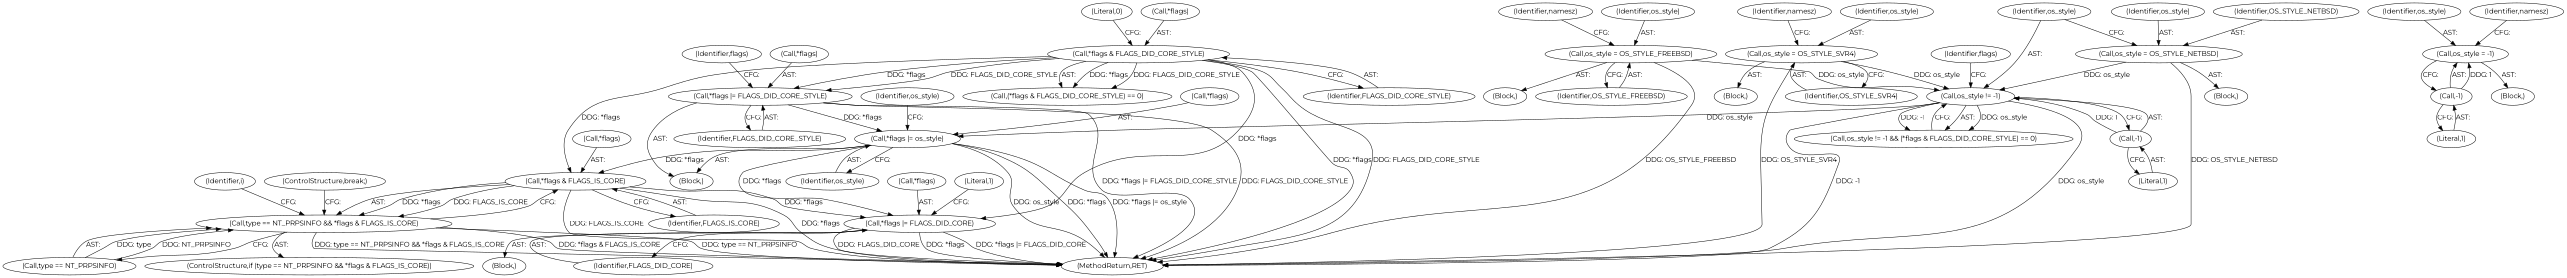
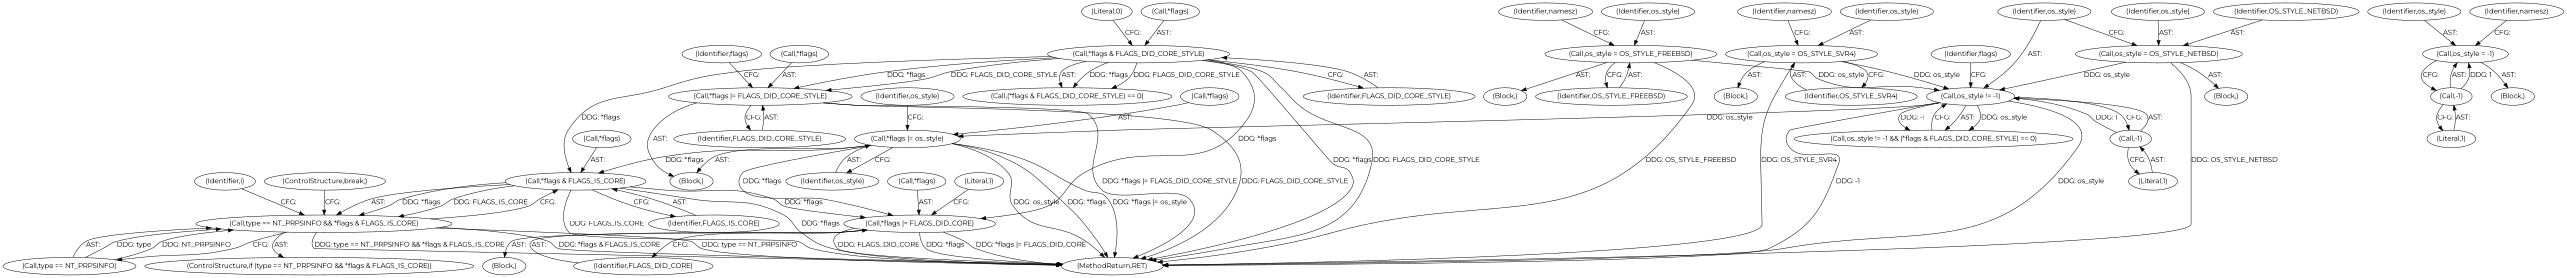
edge "(Call,*flags |= FLAGS_DID_CORE_STYLE)" -> "(Call,*flags |= os_style)": removed, label "DDG: *flags"
